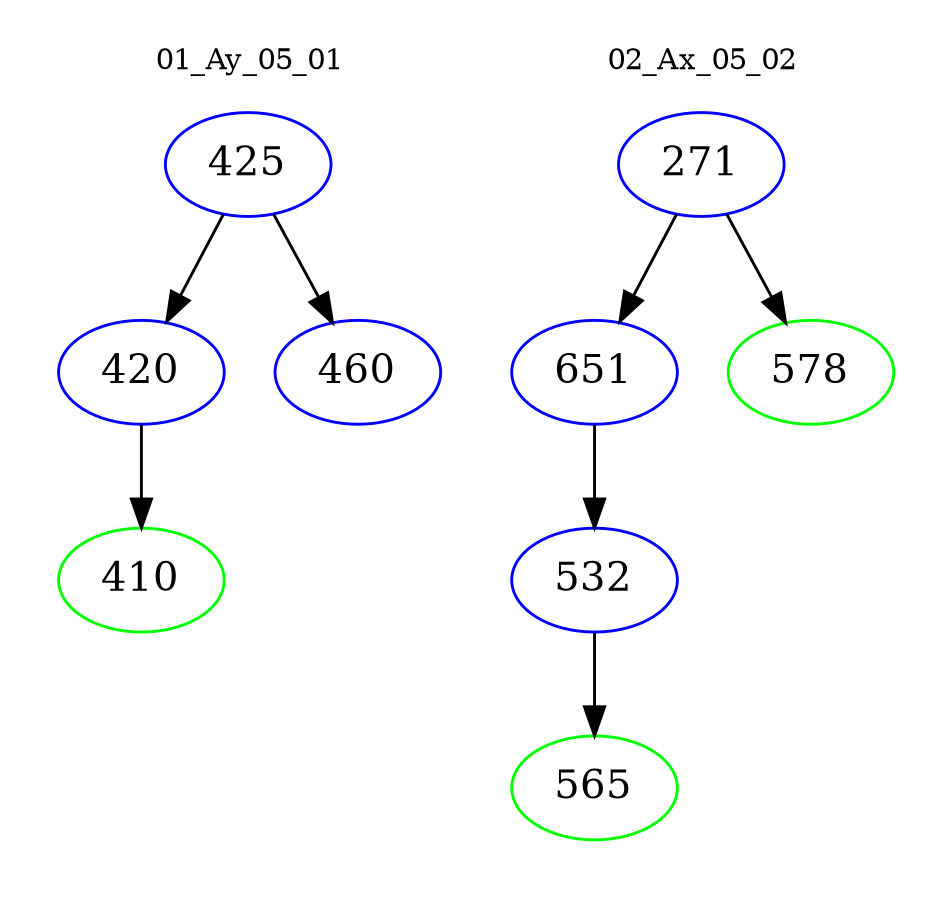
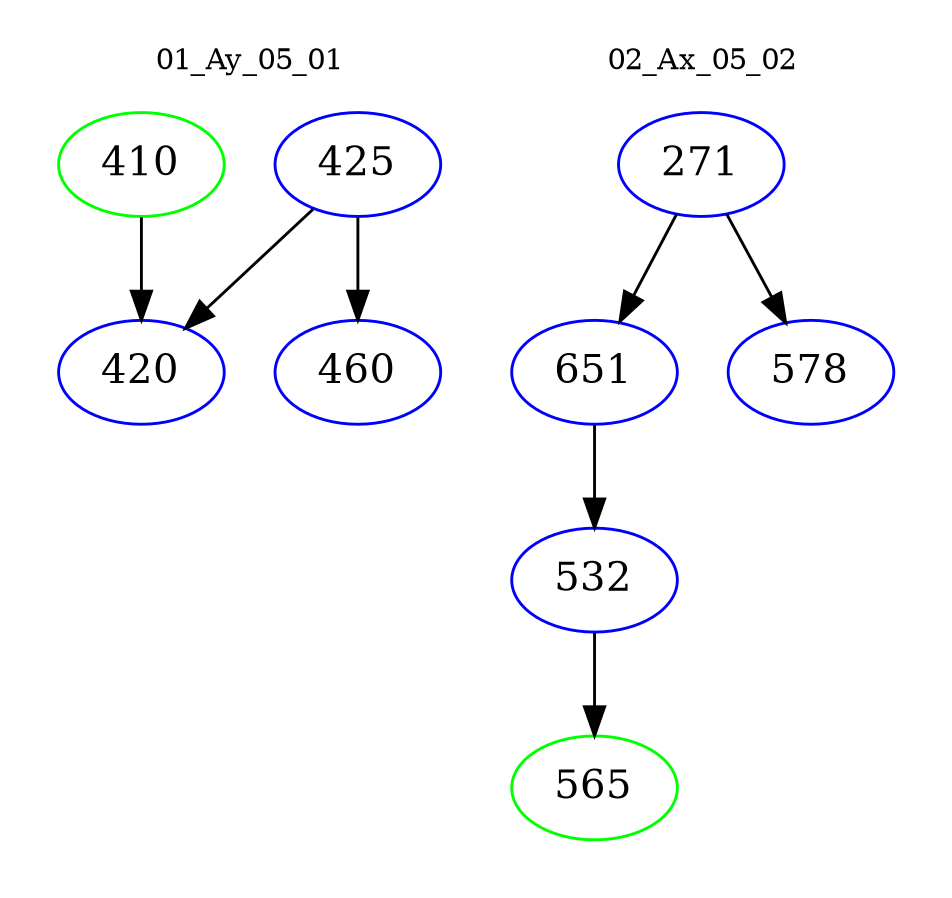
node "578": color green -> blue
edge "420" -> "410": reversed
